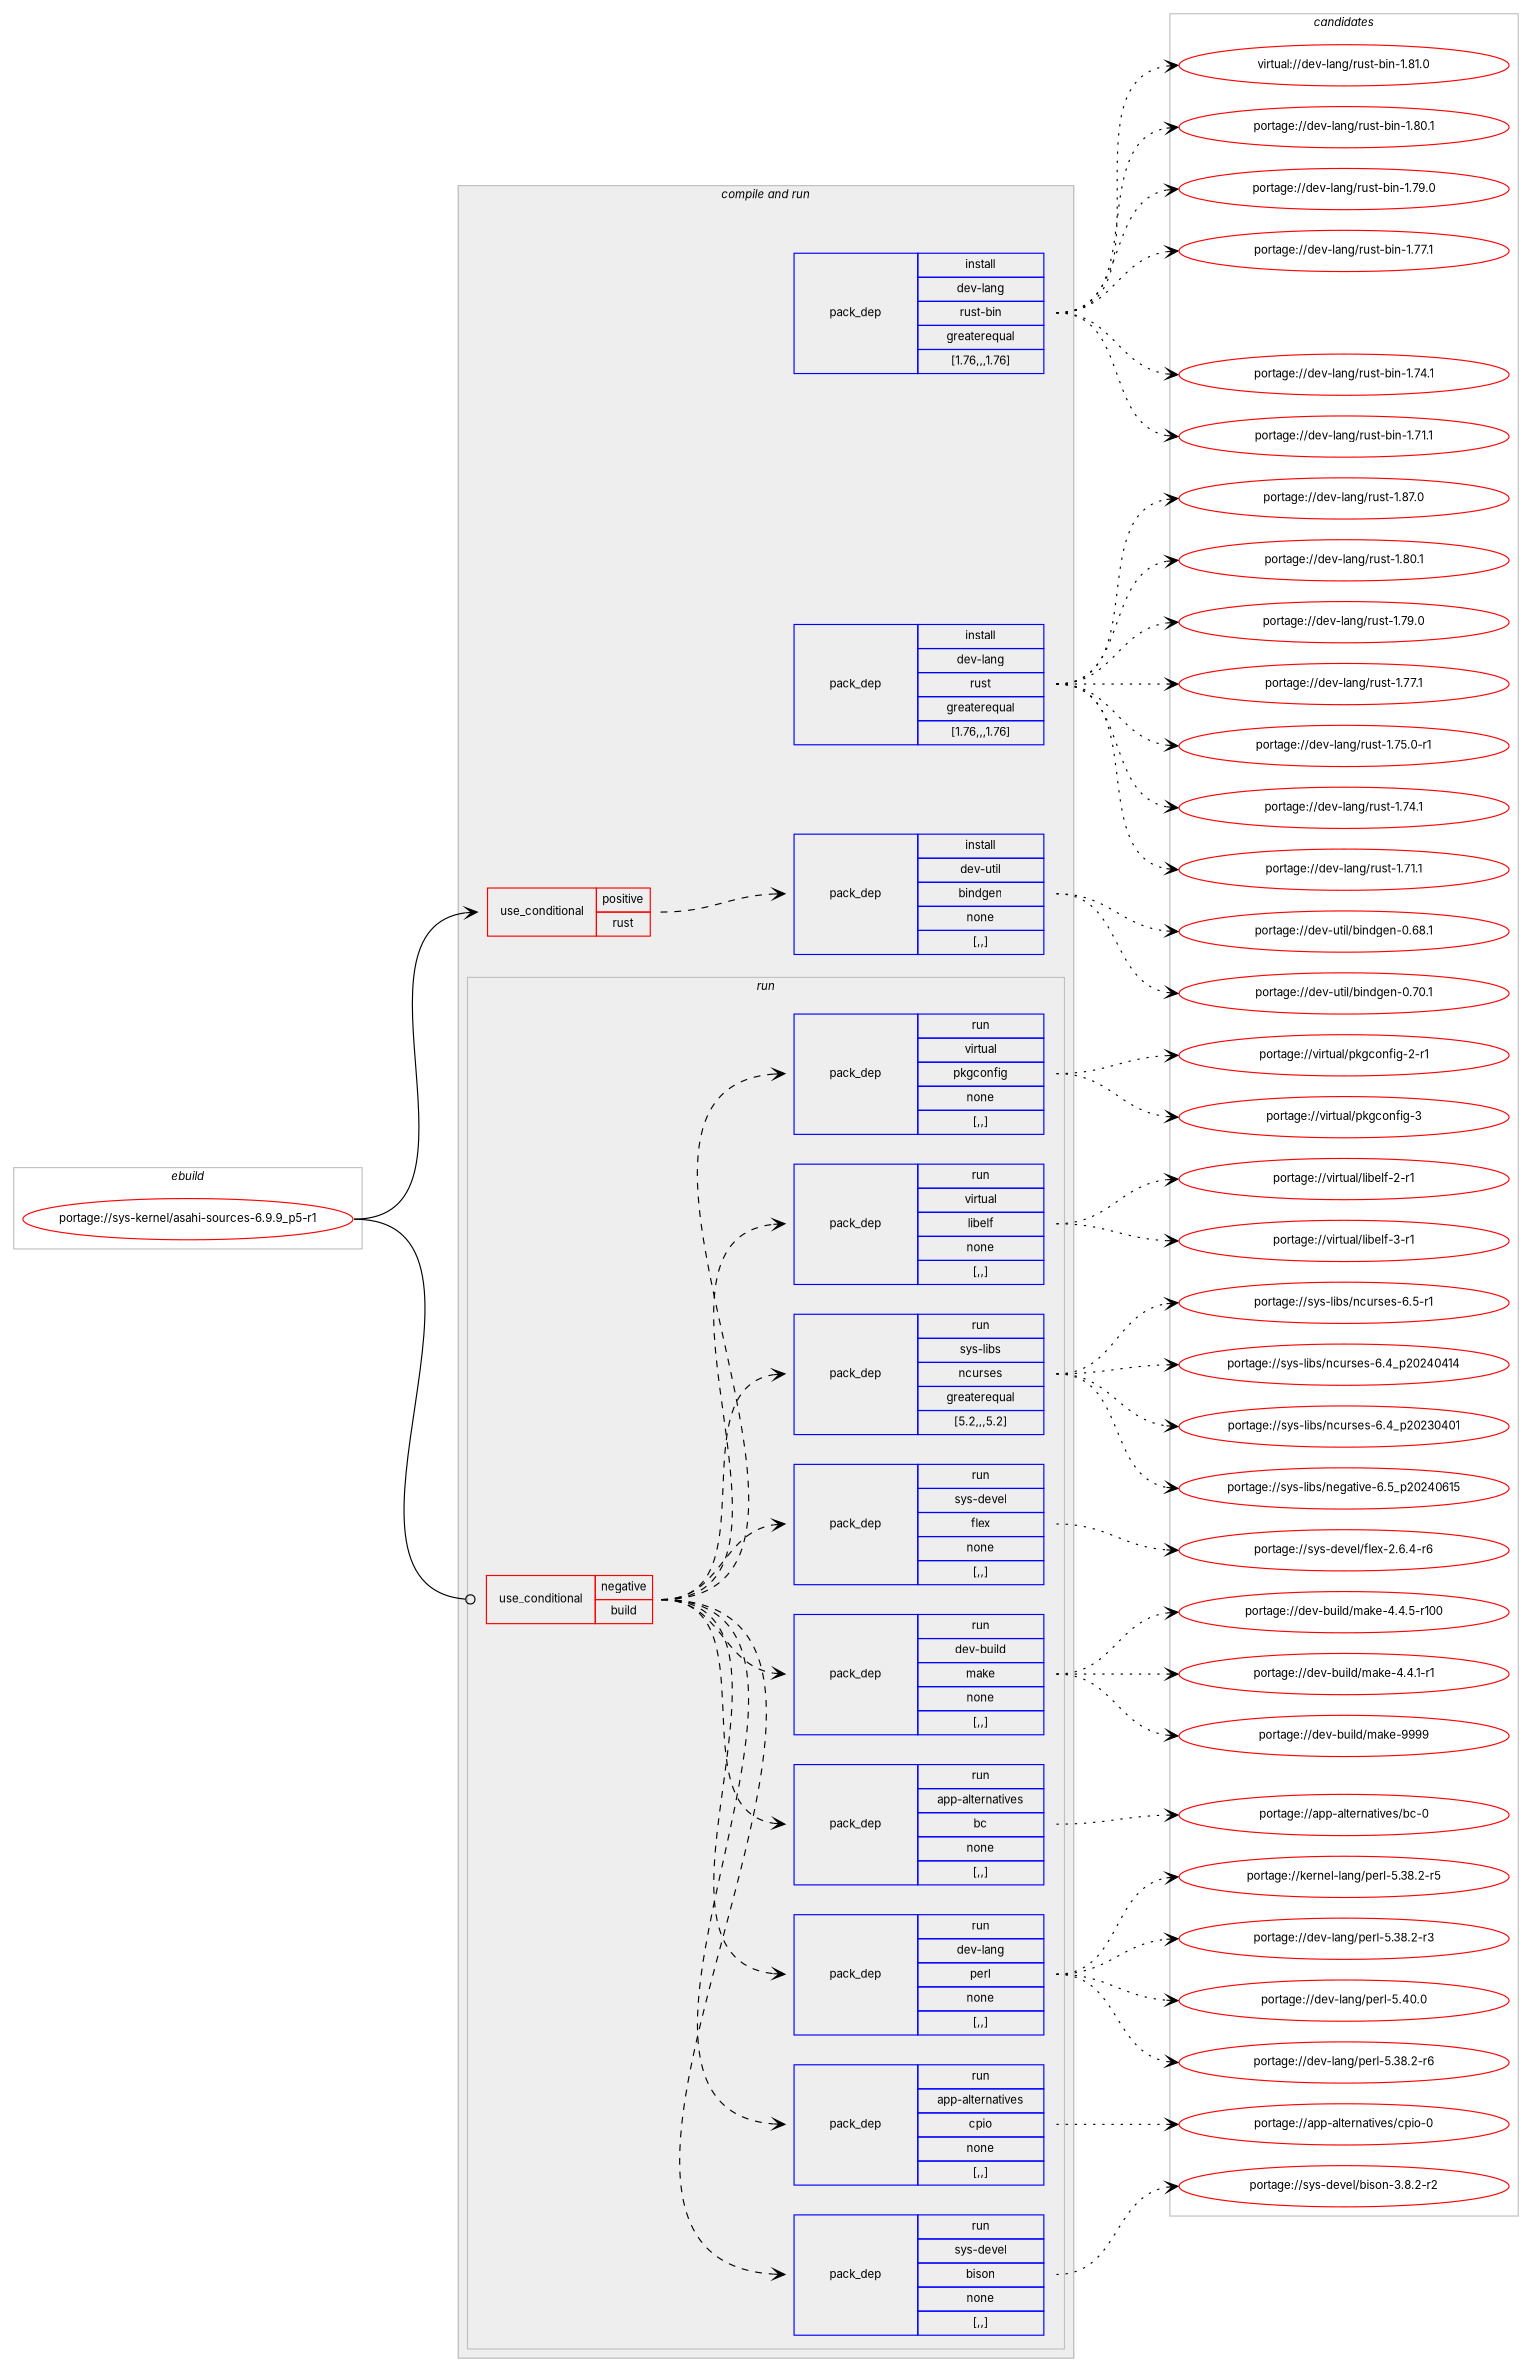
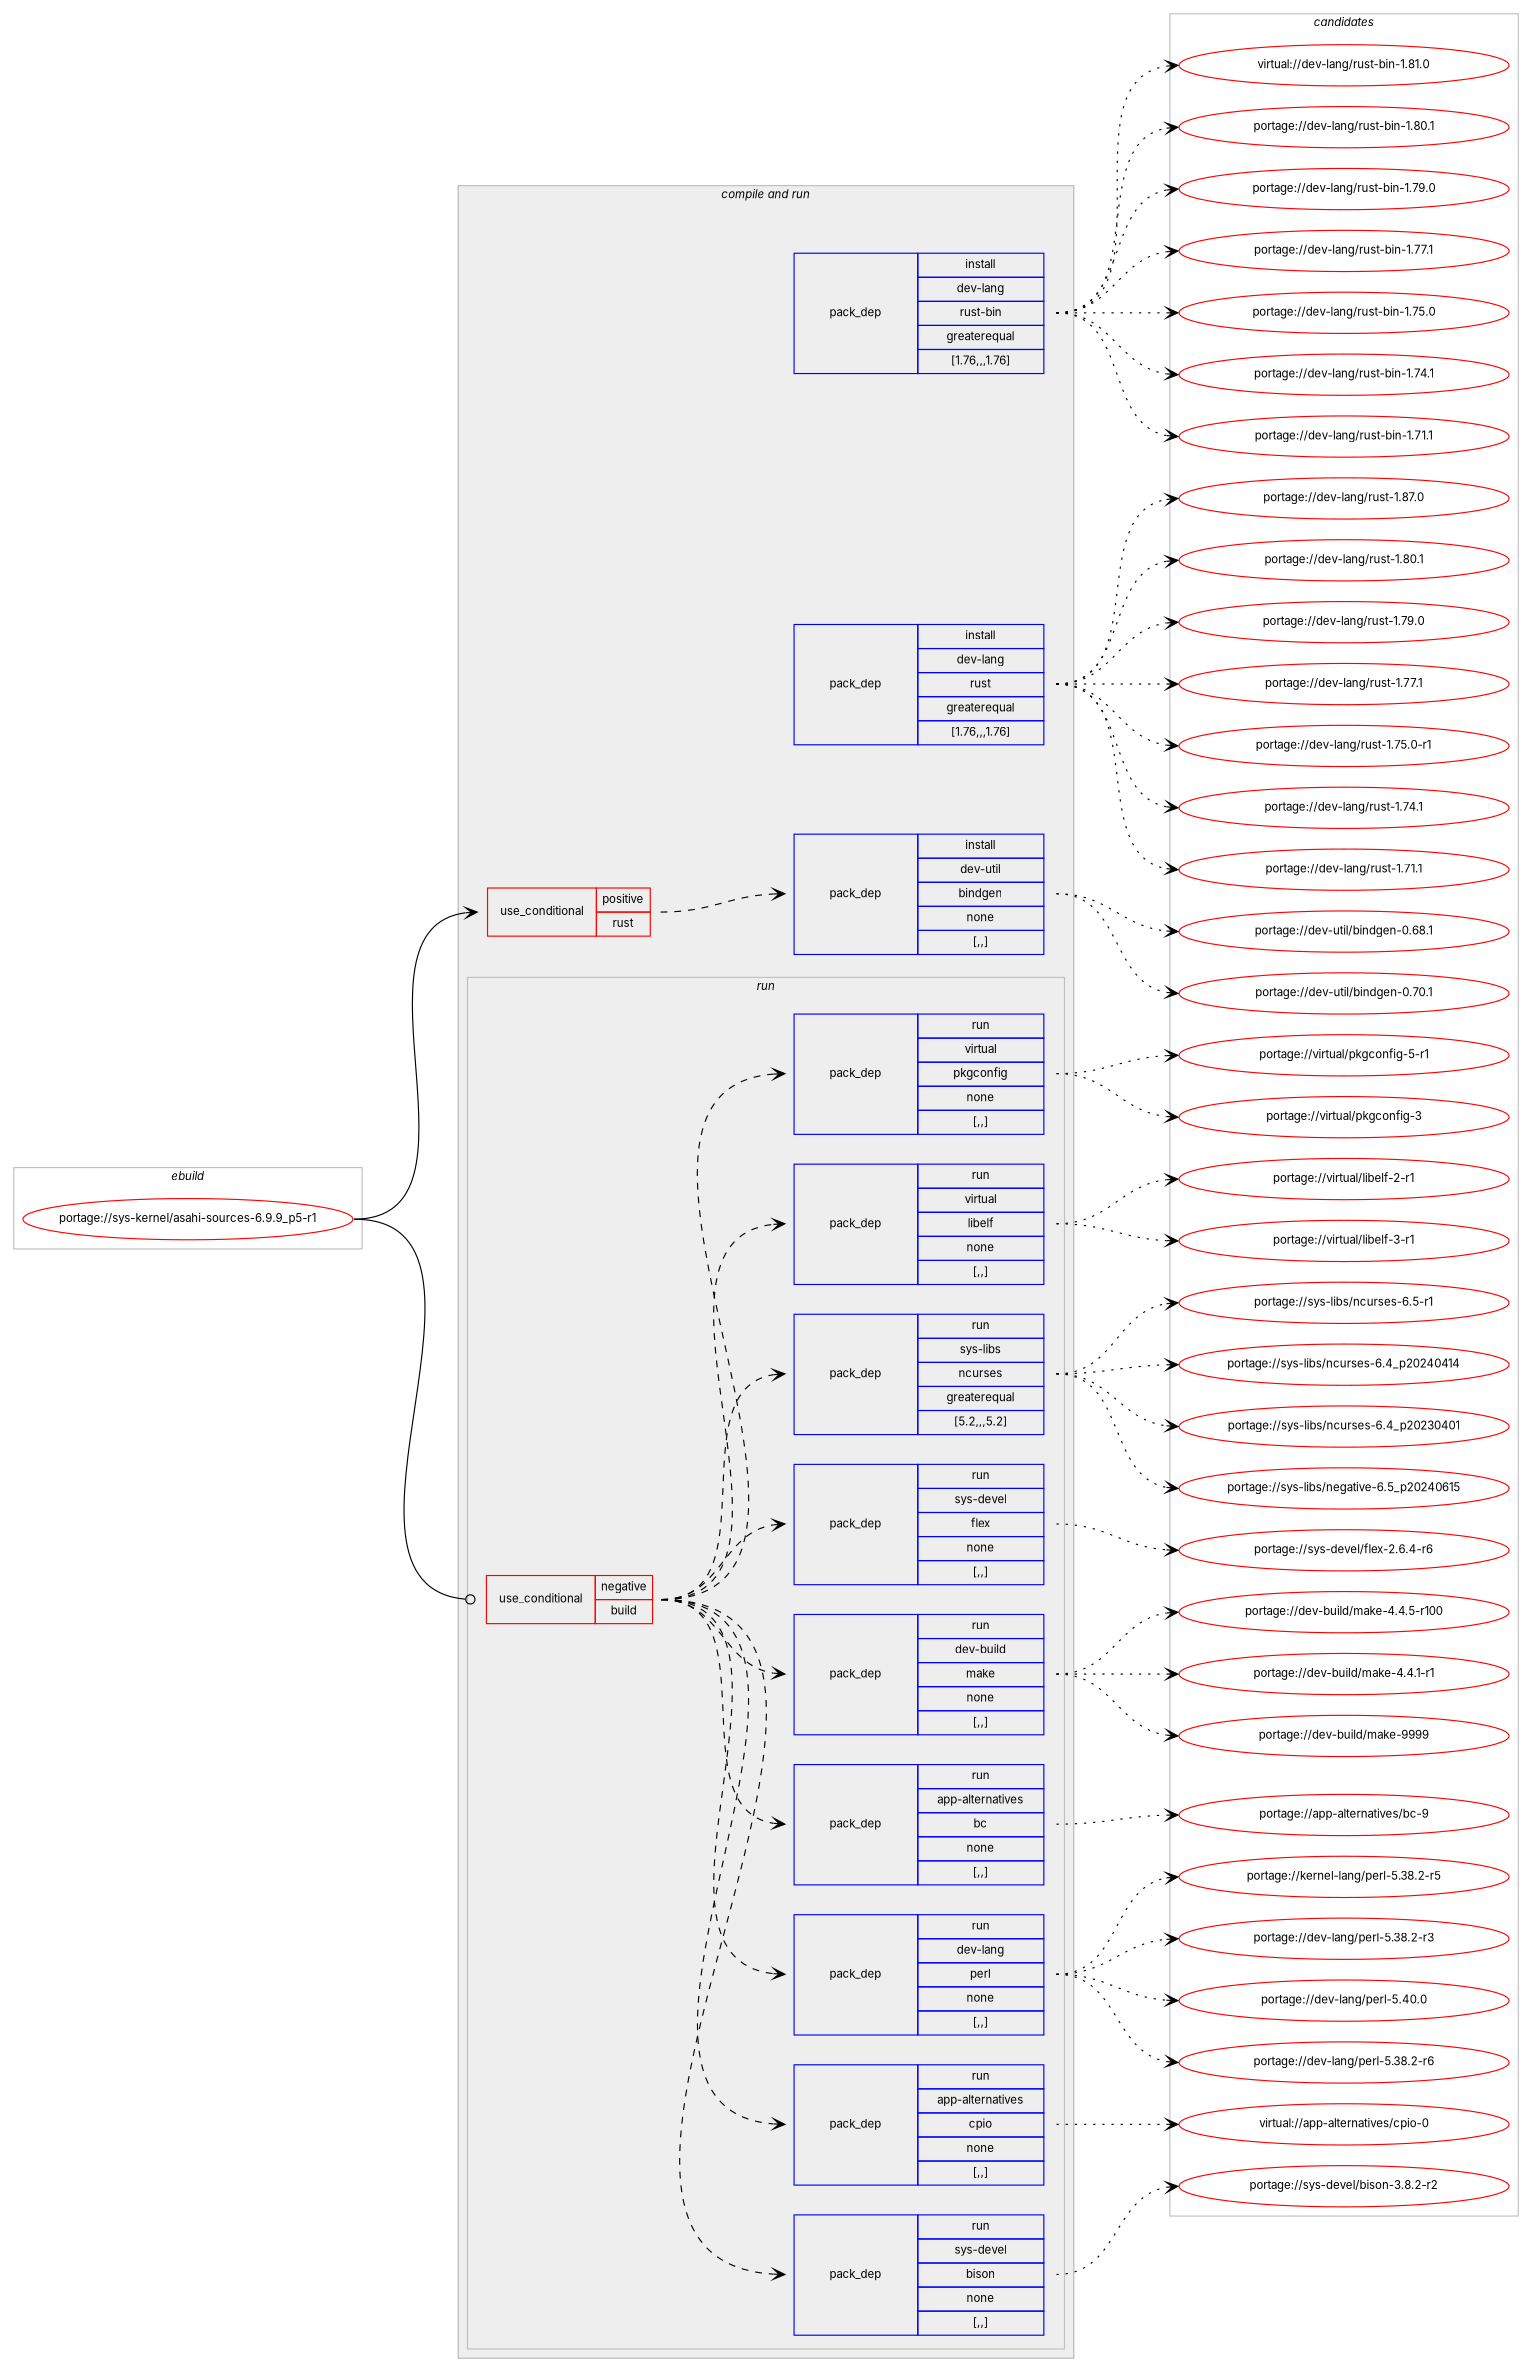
node "portage://dev-lang/rust-bin-1.75.0": added
node "portage://virtual/pkgconfig-2-r1": label "portage://virtual/pkgconfig-2-r1" -> "portage://virtual/pkgconfig-5-r1"
node "portage://app-alternatives/bc-0": label "portage://app-alternatives/bc-0" -> "portage://app-alternatives/bc-9"
node "portage://app-alternatives/cpio-0": label "portage://app-alternatives/cpio-0" -> "virtual://app-alternatives/cpio-0"
